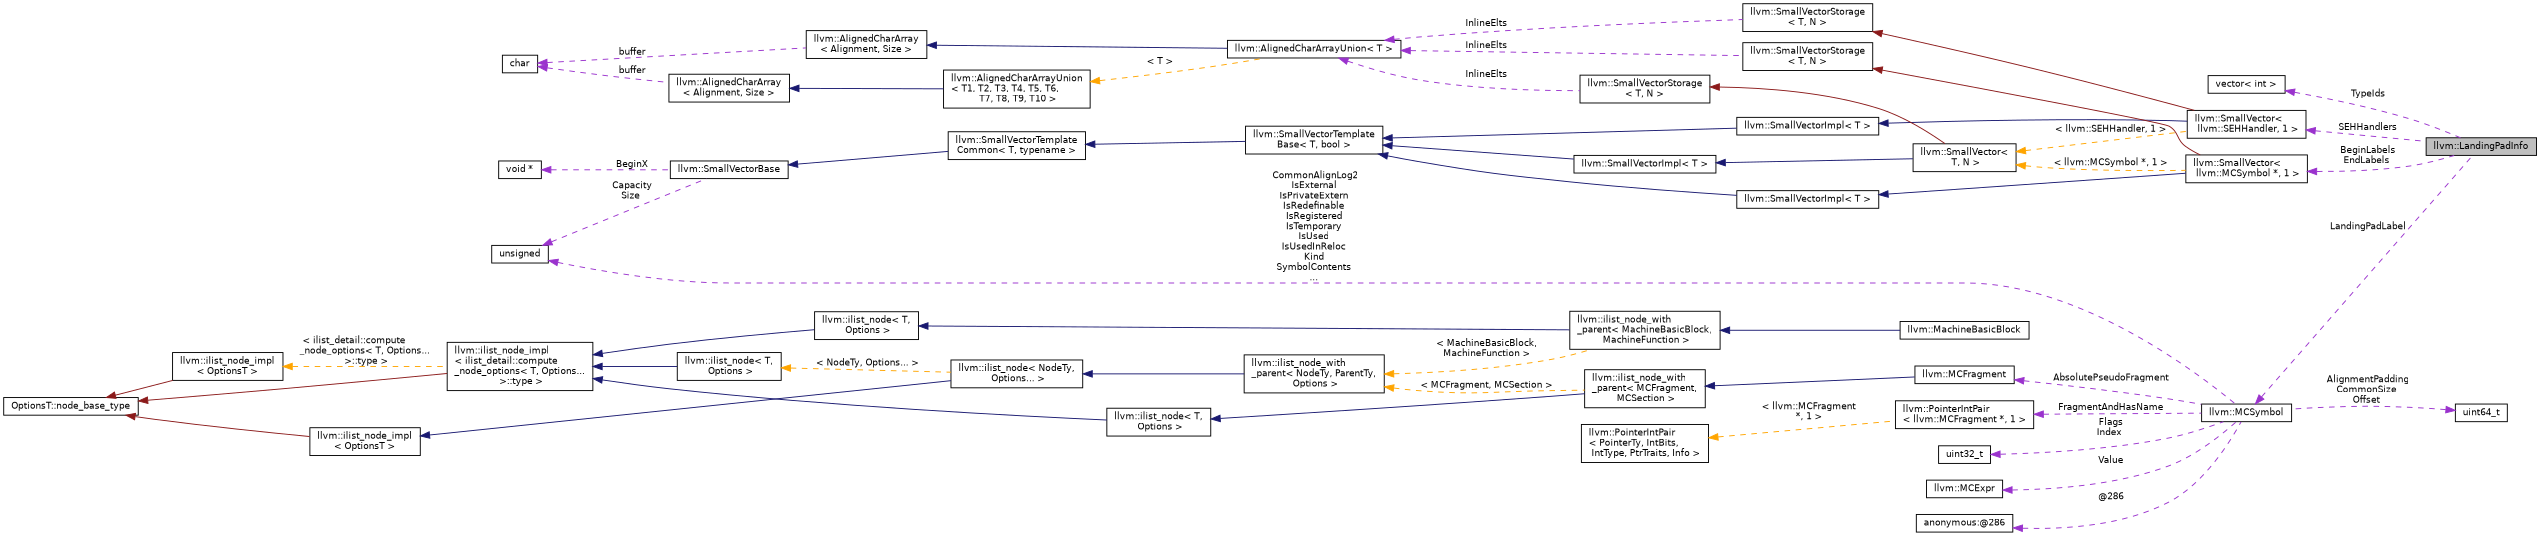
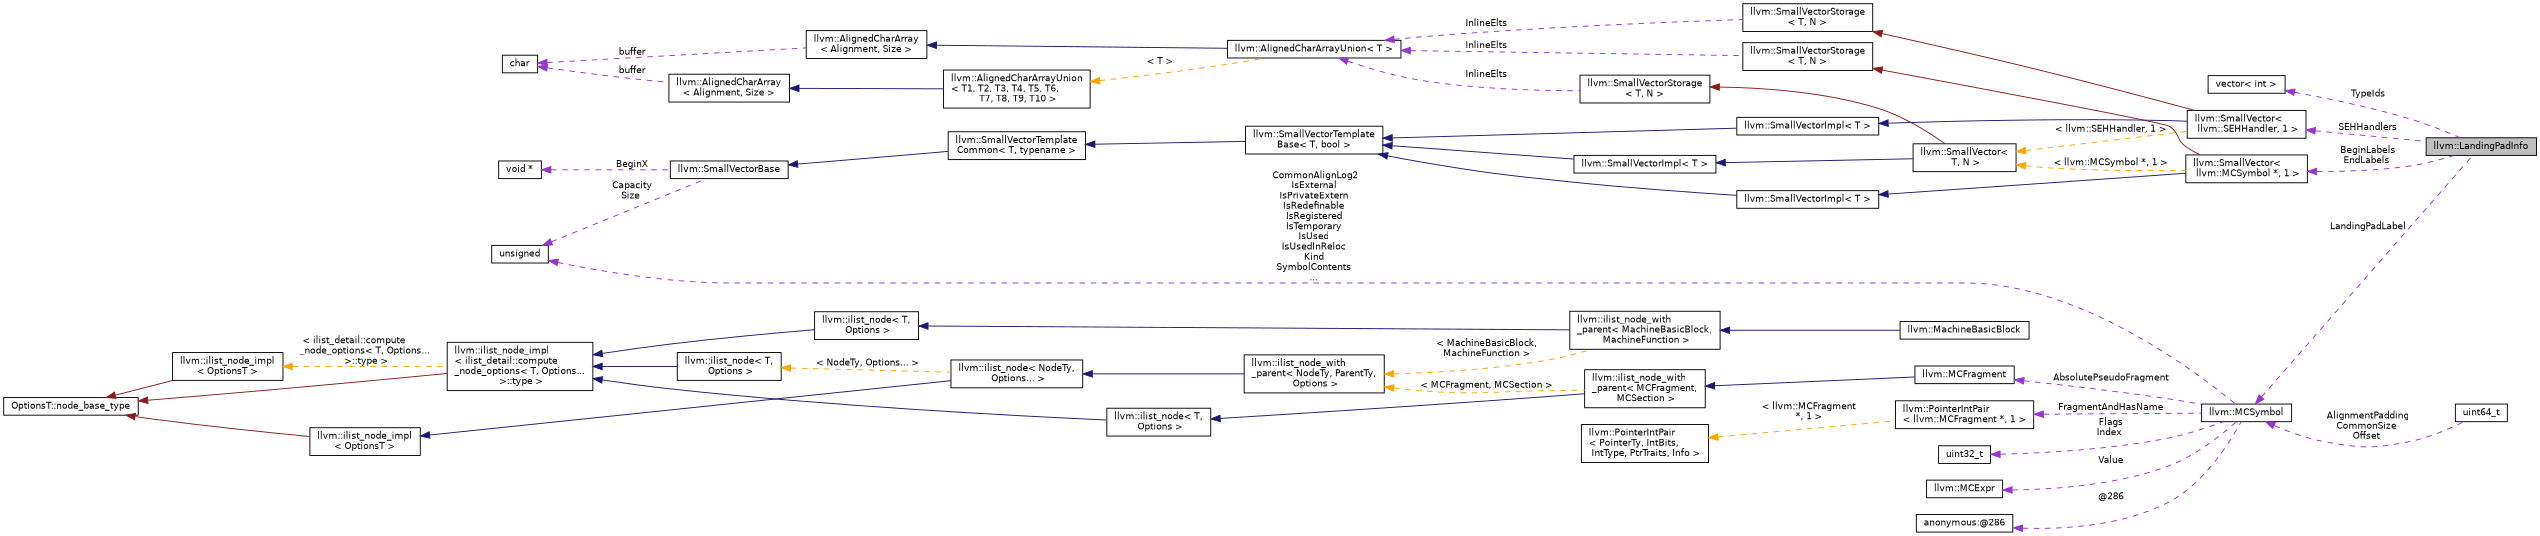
edge "llvm::MCSymbol" -> "uint64_t": reversed
